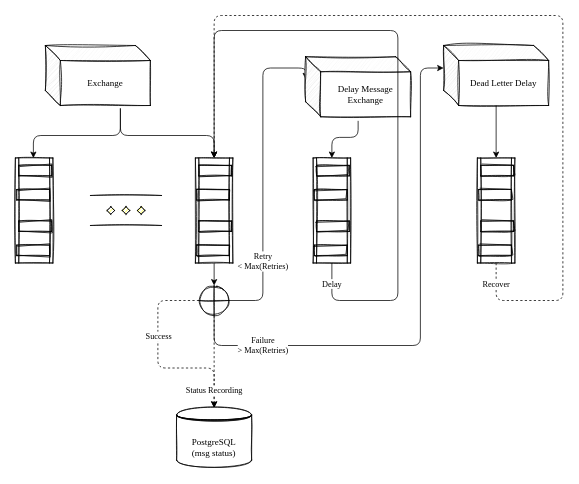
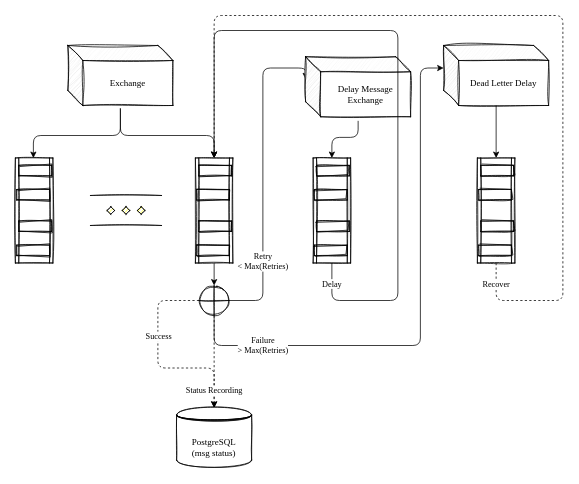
node "Exchange": moved (98, 75) -> (120, 75)
